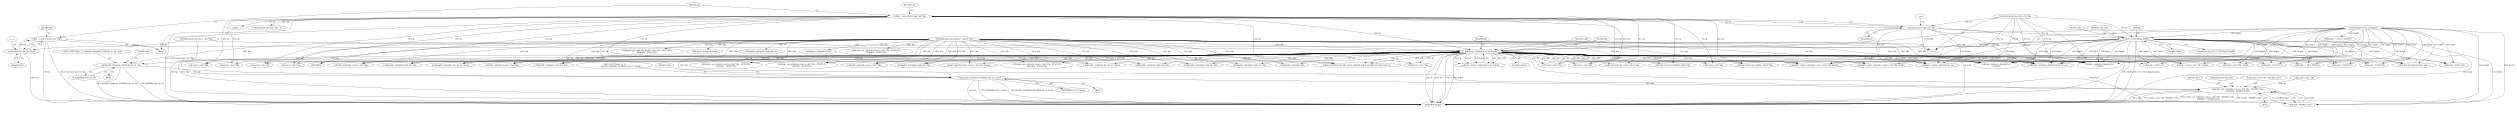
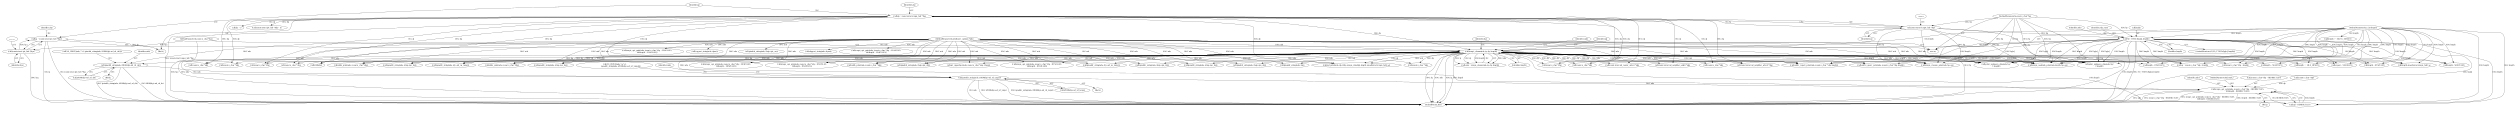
edge "(Call,ND_TTEST2(bp[0], length))" -> "(Call,length - NDADVLEN)": removed, label "DDG: length"
node "(Call,length - REDIRECTLEN)": label "(Call,length - REDIRECTLEN)" -> "(Call,rpl - REDIRECTLEN)"
